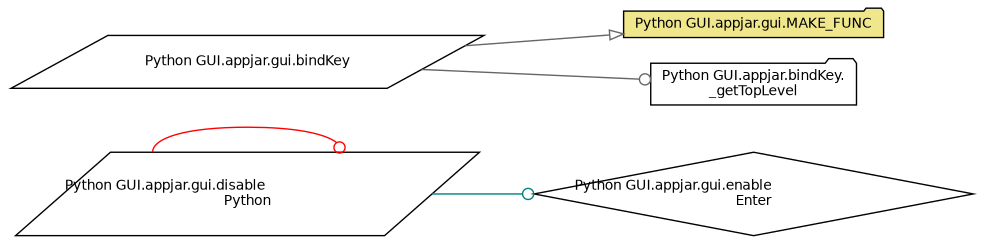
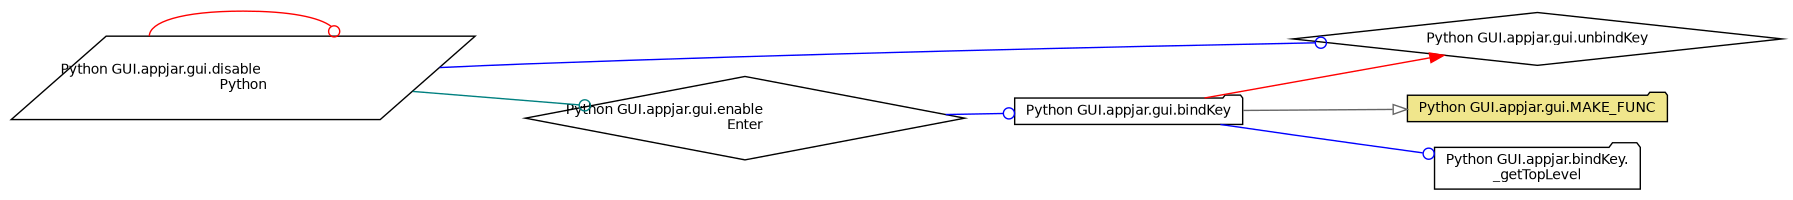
node "Python GUI.appjar.gui.unbindKey": added
node "Python GUI.appjar.gui.bindKey": shape parallelogram -> folder
edge "Python GUI.appjar.gui.bindKey" -> "Python GUI.appjar.bindKey. _getTopLevel": color gray40 -> blue
edge "Python GUI.appjar.gui.enable Enter" -> "Python GUI.appjar.gui.bindKey": added
